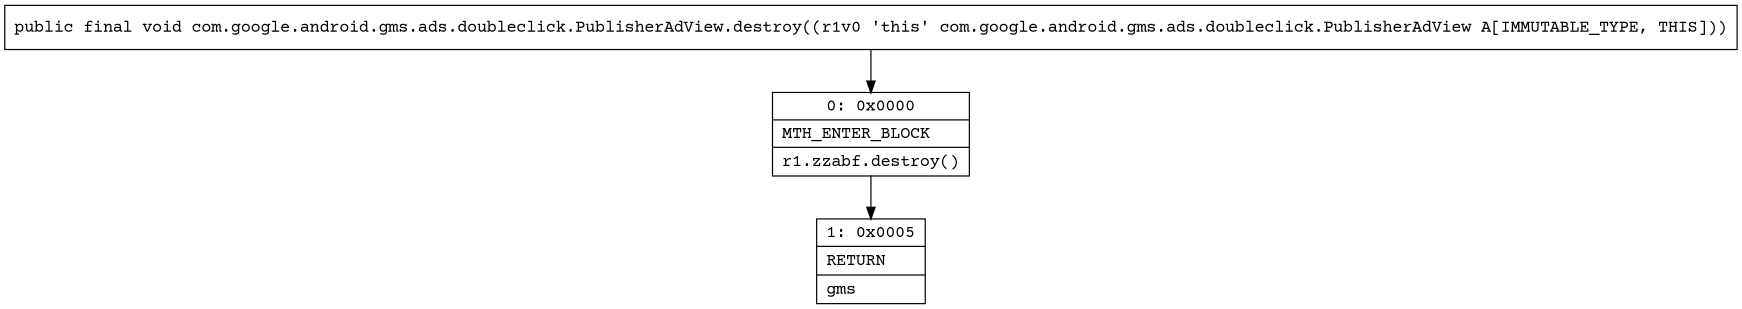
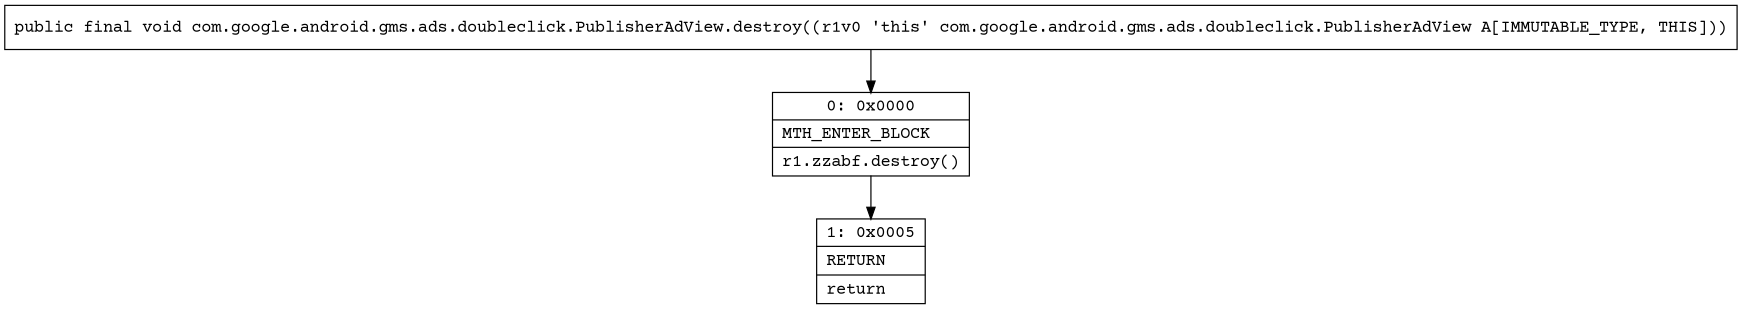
node "1: 0x0005": text "gms" -> "return"
